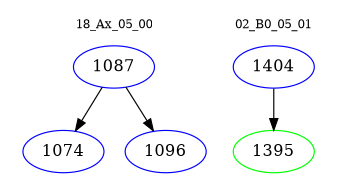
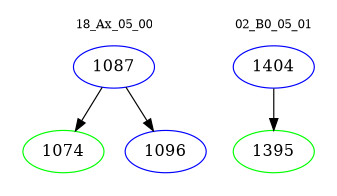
node "1074": color blue -> green
